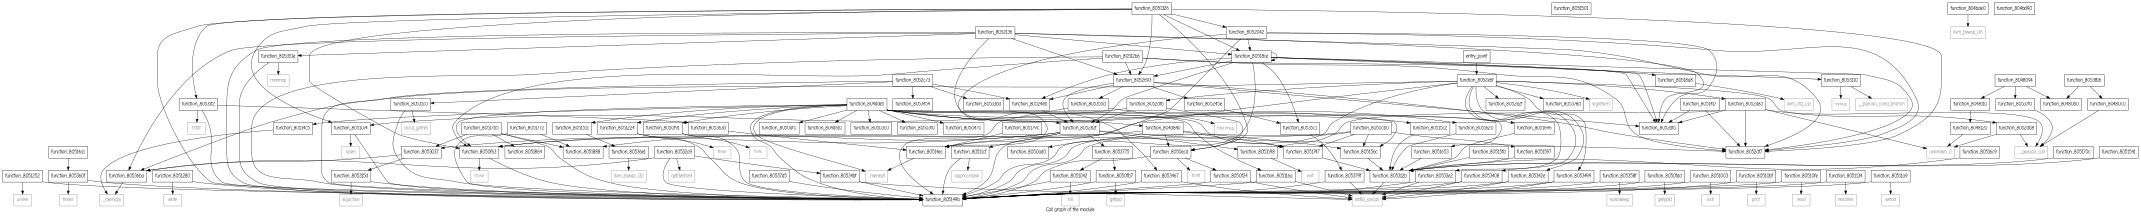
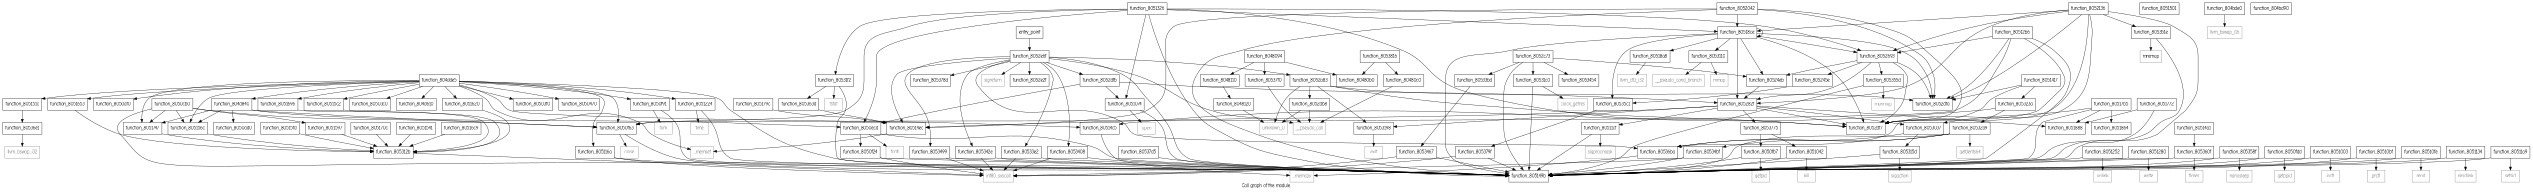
edge "function_8051326" -> "function_8052042": removed
node "mremap": fontcolor gray50 -> black
node "function_805323a": added
